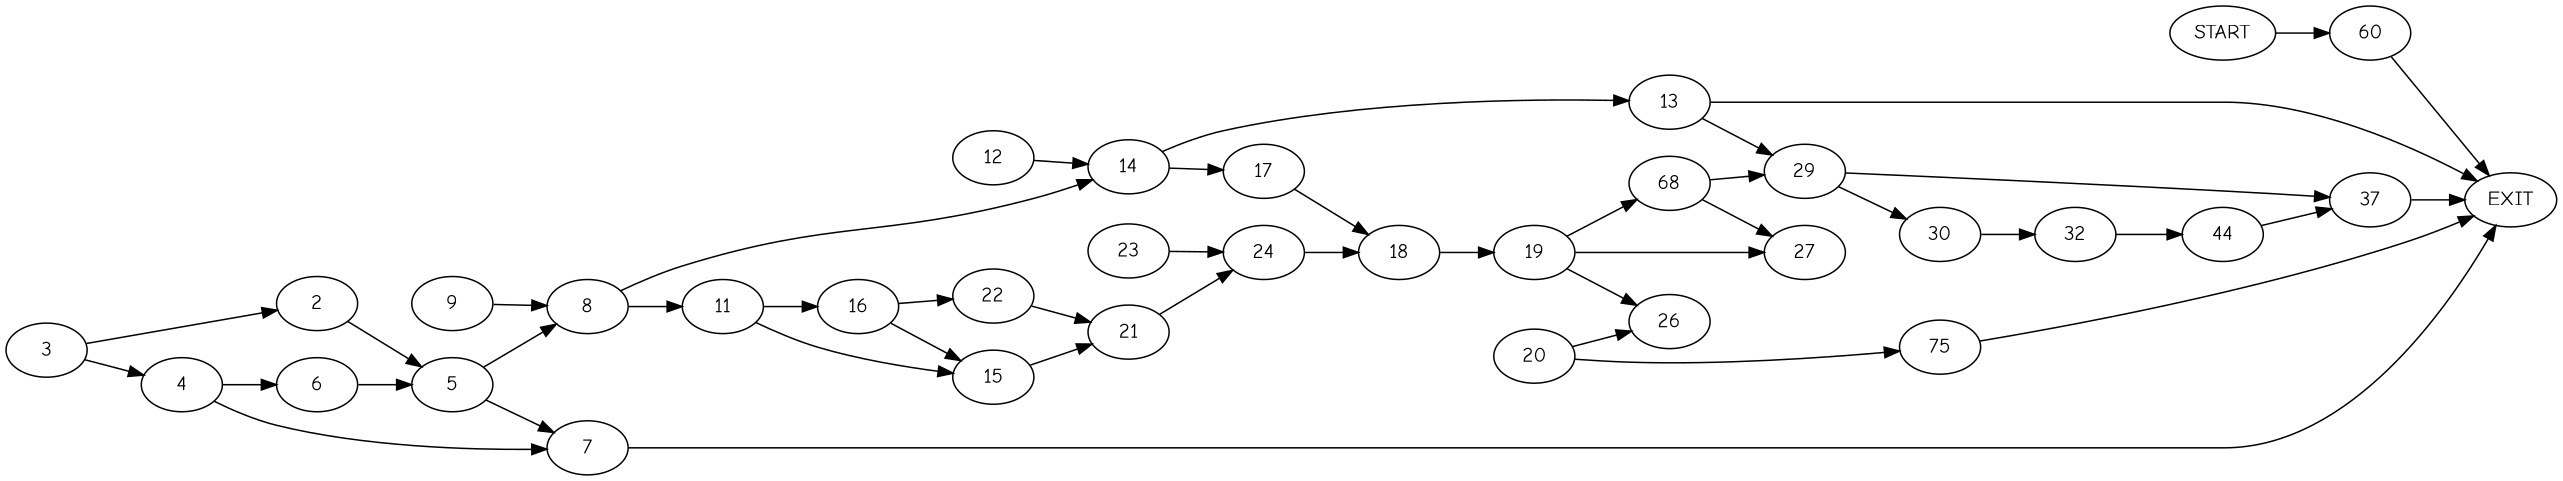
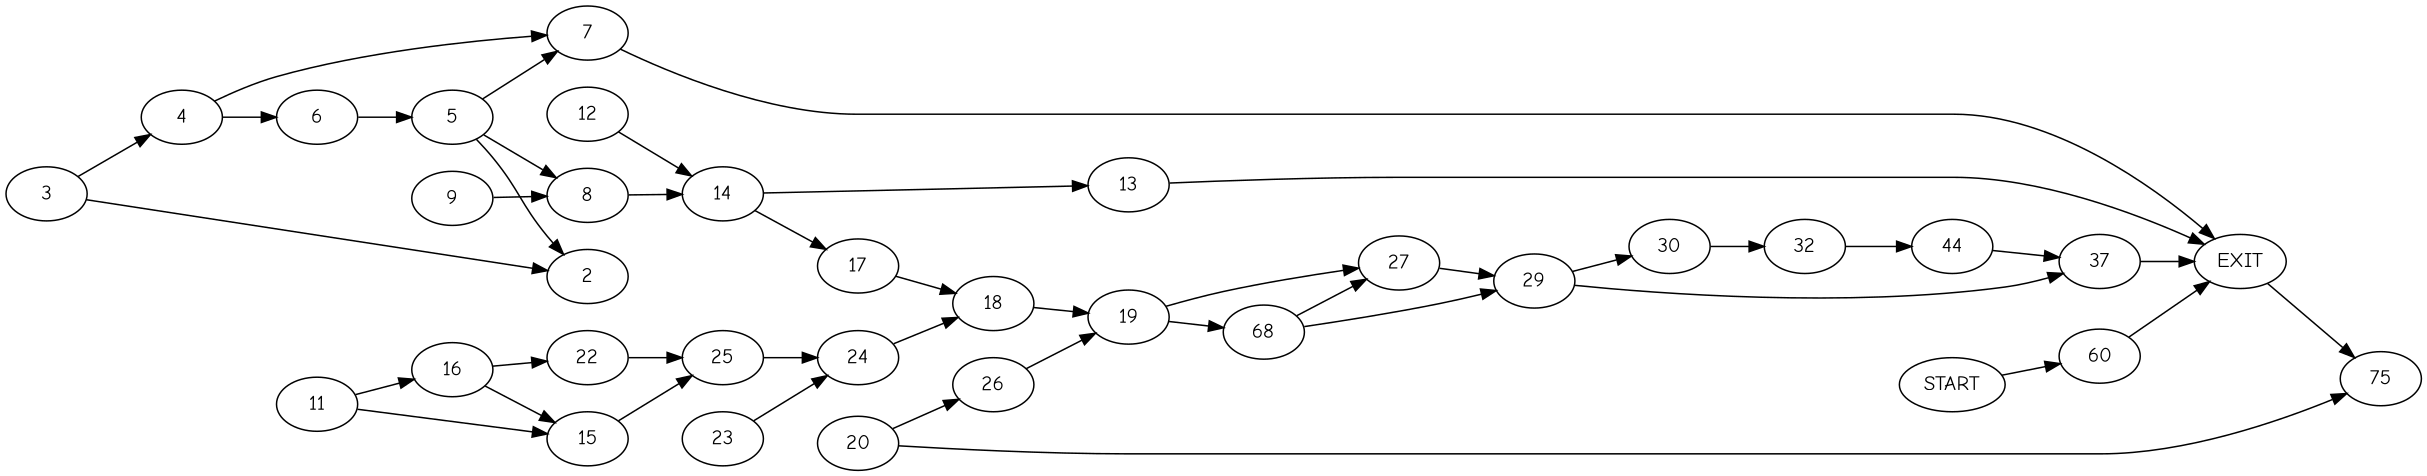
edge "13" -> "29": now "27" -> "29"
edge "19" -> "26": reversed
edge "75" -> "EXIT": reversed
edge "8" -> "11": removed
node "21": label "21" -> "25"
edge "2" -> "5": reversed
